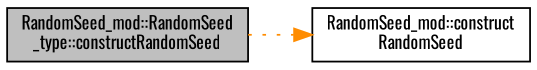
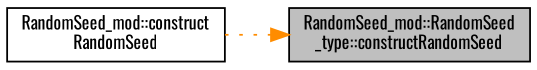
edge "RandomSeed_mod::RandomSeed _type::constructRandomSeed" -> "RandomSeed_mod::construct RandomSeed": reversed
